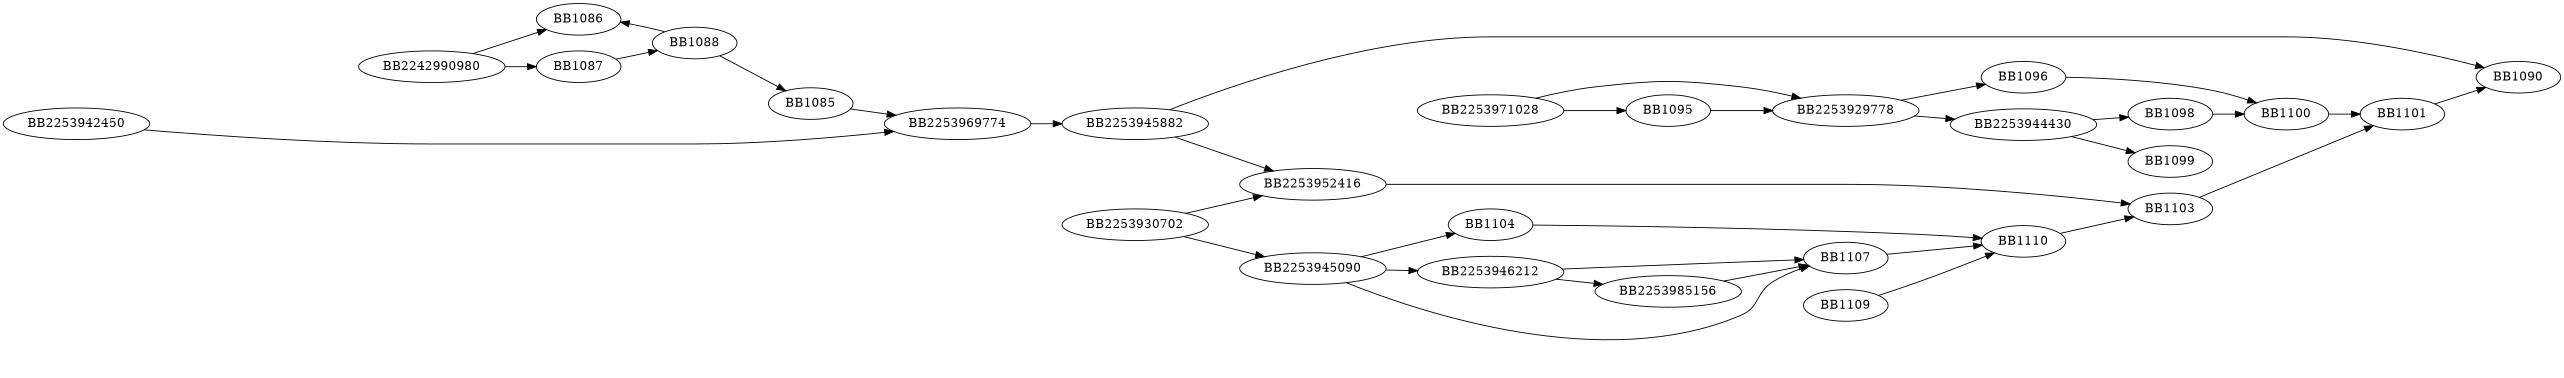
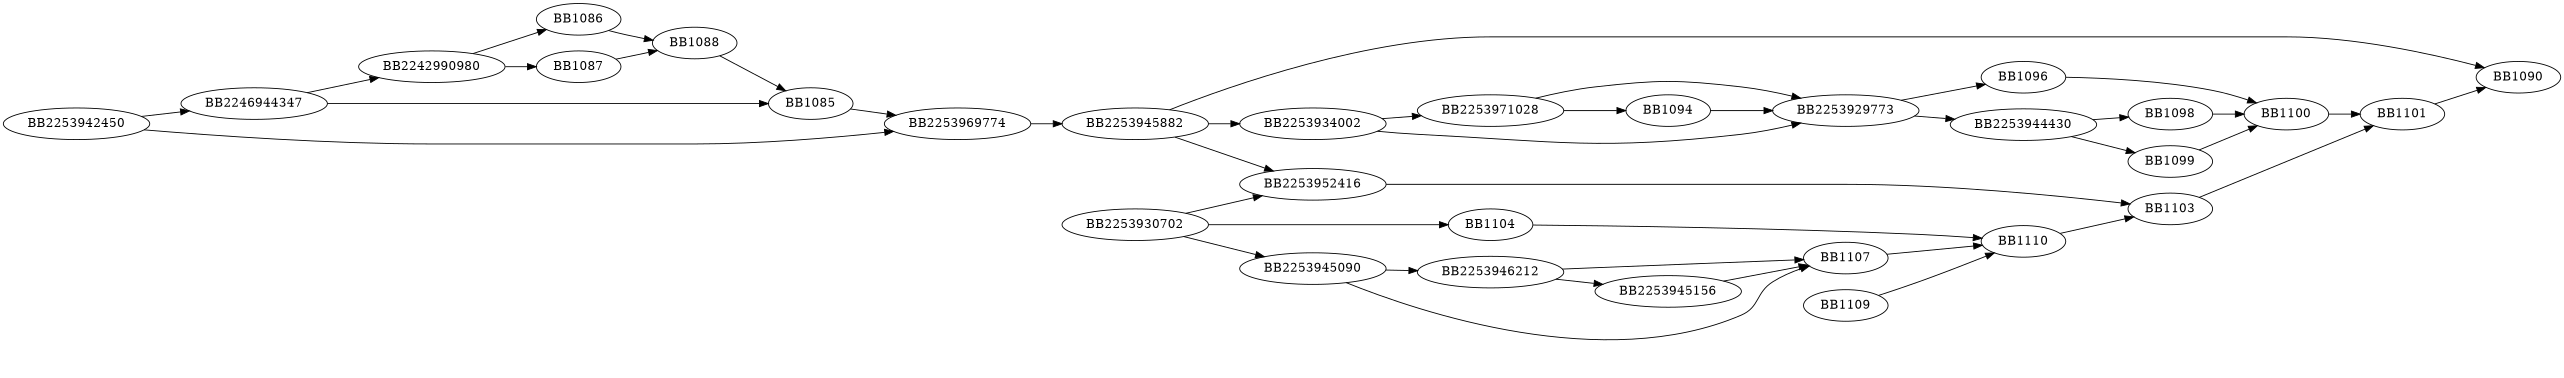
edge "BB1088" -> "BB1086": reversed
node "BB2246944347": added
node "BB1095": label "BB1095" -> "BB1094"
node "BB2253929778": label "BB2253929778" -> "BB2253929773"
node "BB2253934002": added
edge "BB1099" -> "BB1100": added
edge "BB2253945090" -> "BB1104": now "BB2253930702" -> "BB1104"
node "BB2253985156": label "BB2253985156" -> "BB2253945156"
